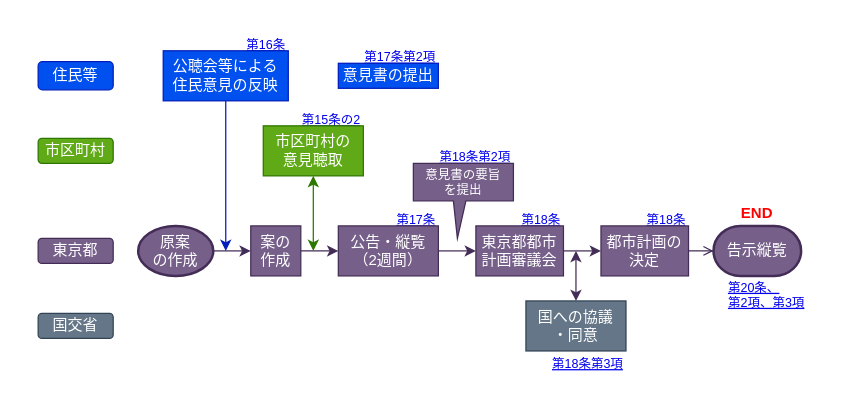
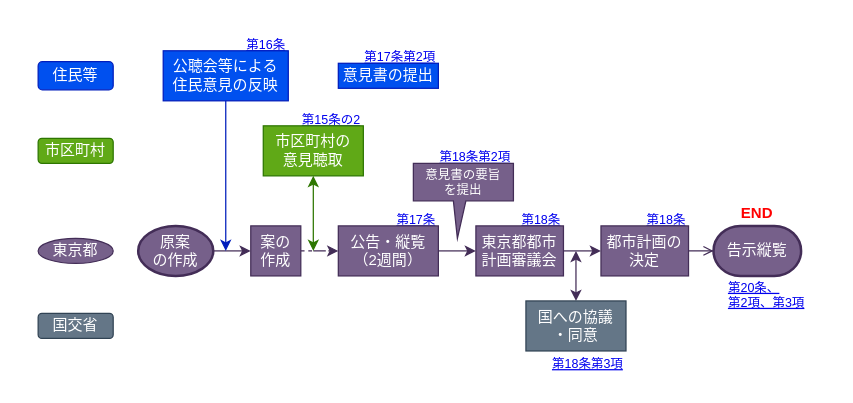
node "東京都": shape rounded rectangle -> ellipse
edge "案の 作成" -> "公告・縦覧 （2週間）": style solid -> dashed
